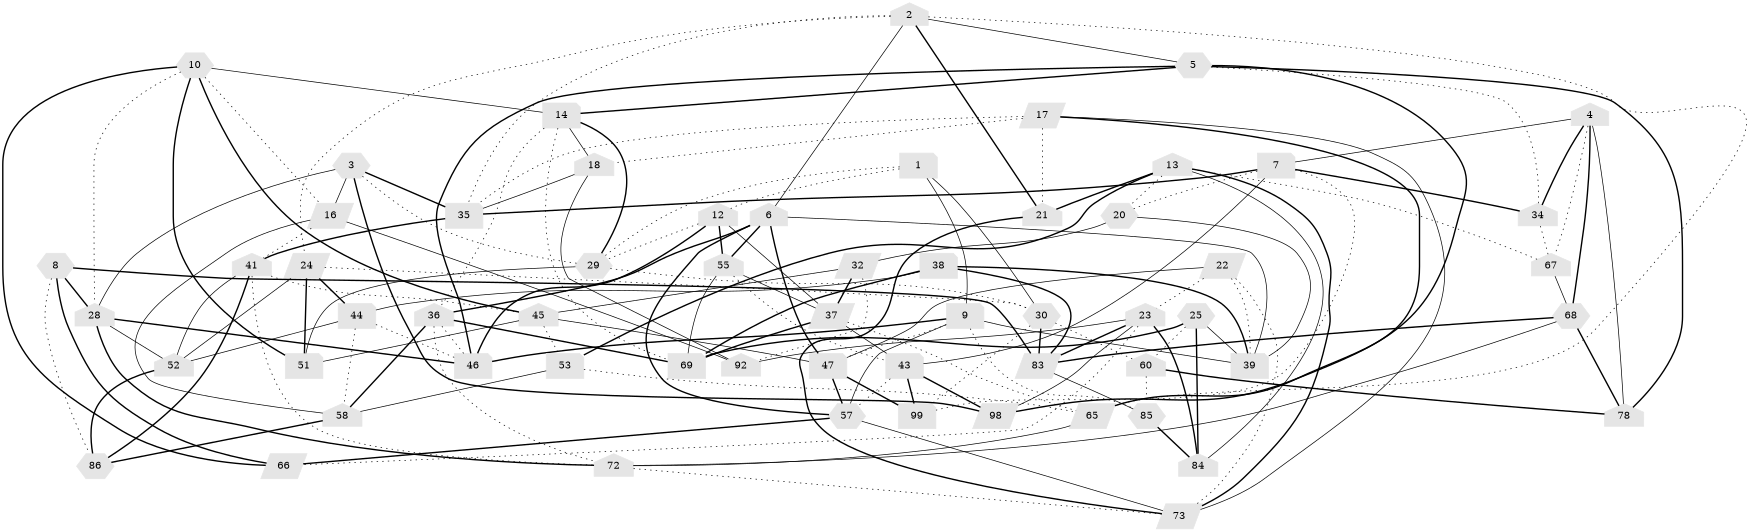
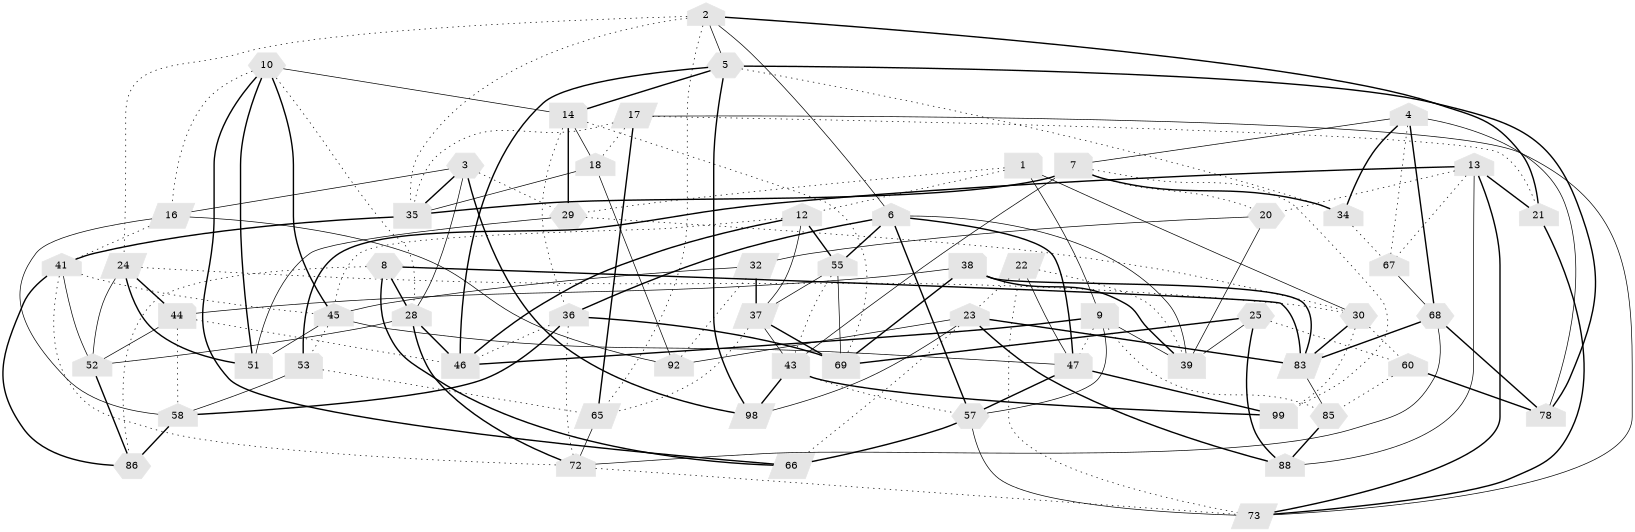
edge "12" -- "29": now "12" -- "45"
node "84": label "84" -> "88"
